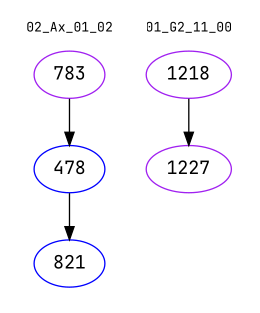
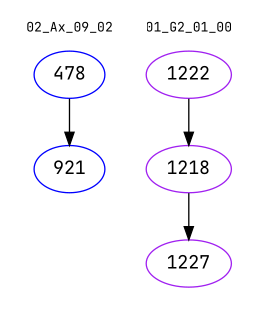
cluster "02_Ax_01_02": label "02_Ax_01_02" -> "02_Ax_09_02"
cluster "01_G2_11_00": label "01_G2_11_00" -> "01_G2_01_00"
node "783": removed
node "1222": added
node "821": label "821" -> "921"
